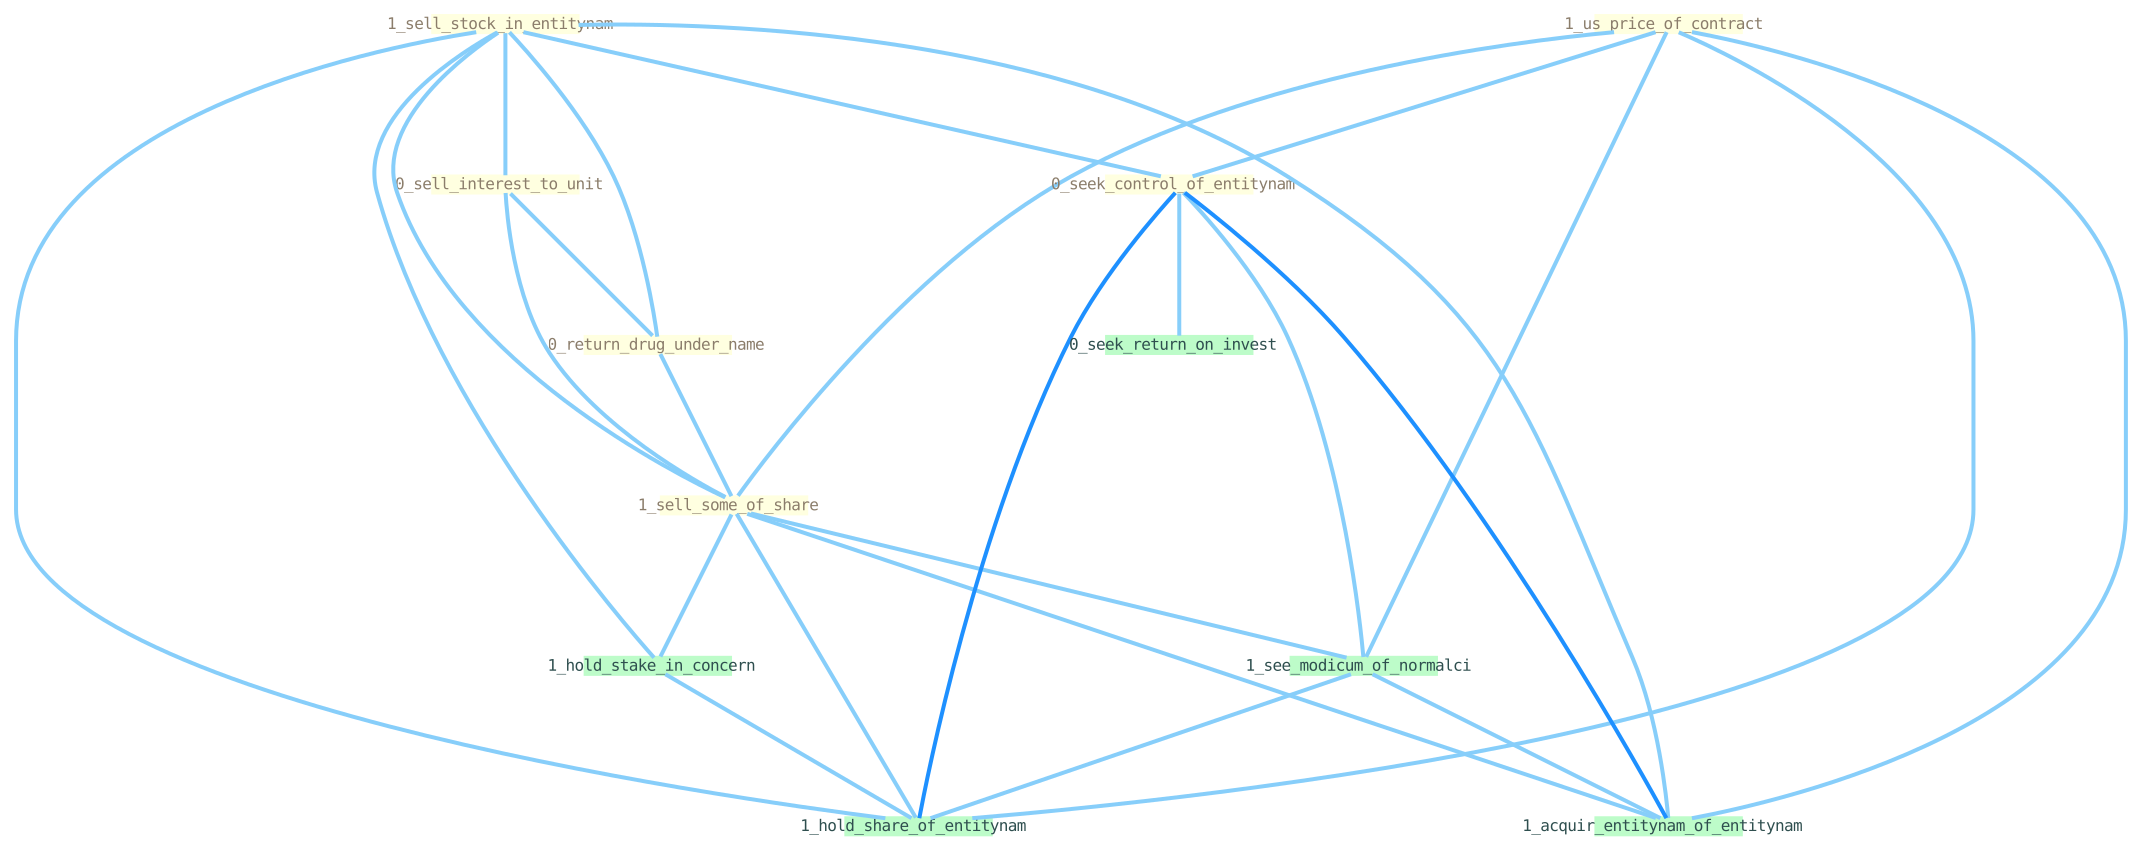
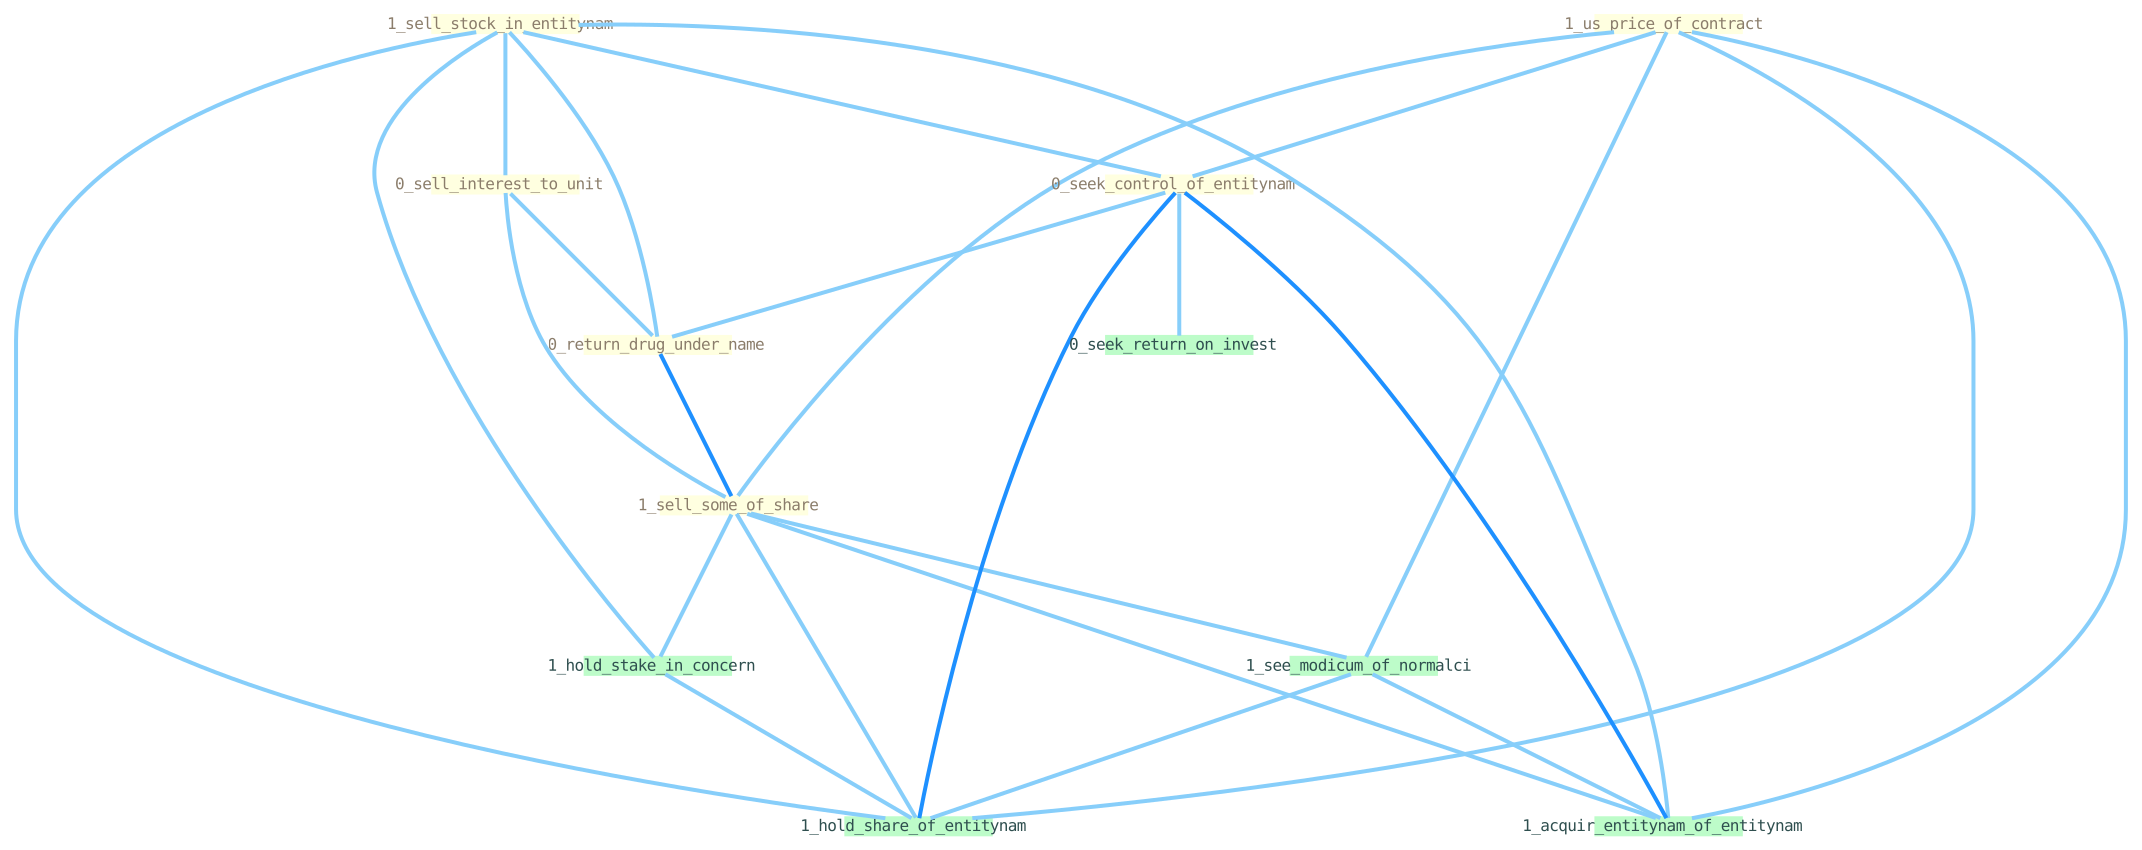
edge "1_sell_stock_in_entitynam" -- "1_sell_some_of_share": removed
edge "0_seek_control_of_entitynam" -- "1_see_modicum_of_normalci": now "0_seek_control_of_entitynam" -- "0_return_drug_under_name"
edge "0_return_drug_under_name" -- "1_sell_some_of_share": color #87cefa -> #1e90ff
